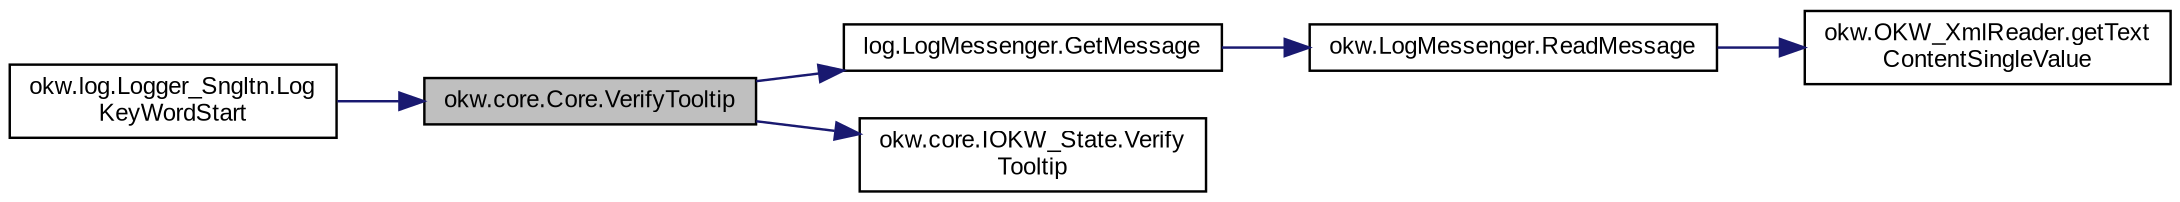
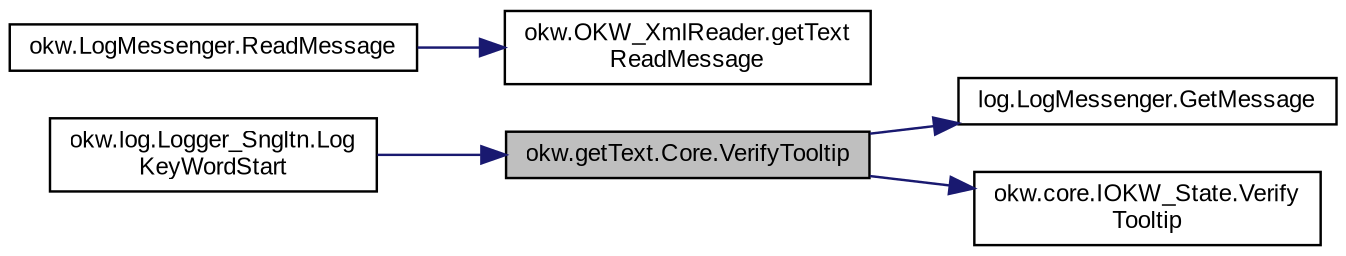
edge "log.LogMessenger.GetMessage" -> "okw.LogMessenger.ReadMessage": removed
node "okw.OKW_XmlReader.getText ContentSingleValue": label "okw.OKW_XmlReader.getText ContentSingleValue" -> "okw.OKW_XmlReader.getText ReadMessage"
node "okw.core.Core.VerifyTooltip": label "okw.core.Core.VerifyTooltip" -> "okw.getText.Core.VerifyTooltip"
